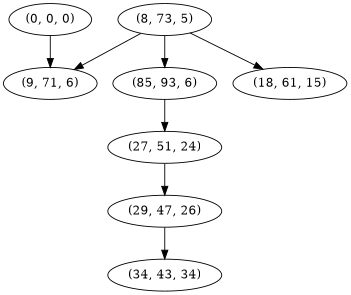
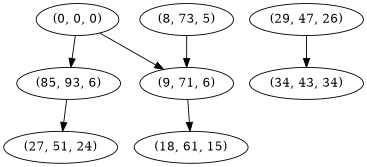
edge "(8, 73, 5)" -> "(85, 93, 6)": now "(0, 0, 0)" -> "(85, 93, 6)"
edge "(8, 73, 5)" -> "(18, 61, 15)": now "(9, 71, 6)" -> "(18, 61, 15)"
edge "(27, 51, 24)" -> "(29, 47, 26)": removed
